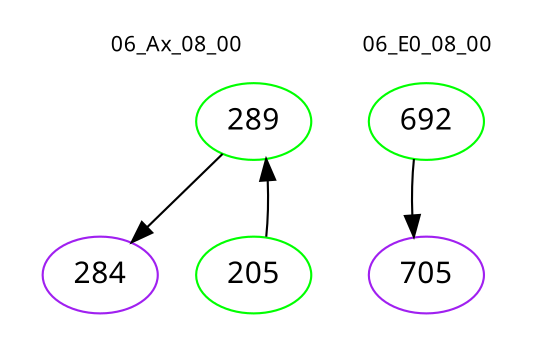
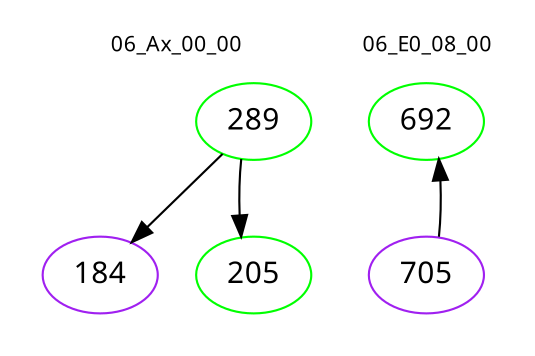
cluster "06_Ax_08_00": label "06_Ax_08_00" -> "06_Ax_00_00"
edge "692" -> "705": reversed
edge "205" -> "289": reversed
node "284": label "284" -> "184"
